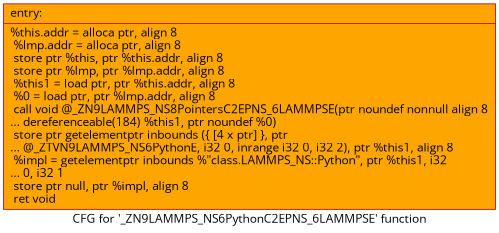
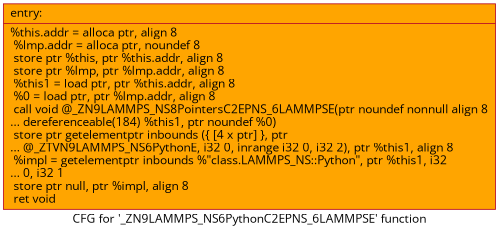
node "entry:": text "%lmp.addr = alloca ptr, align 8" -> "%lmp.addr = alloca ptr, noundef 8"
